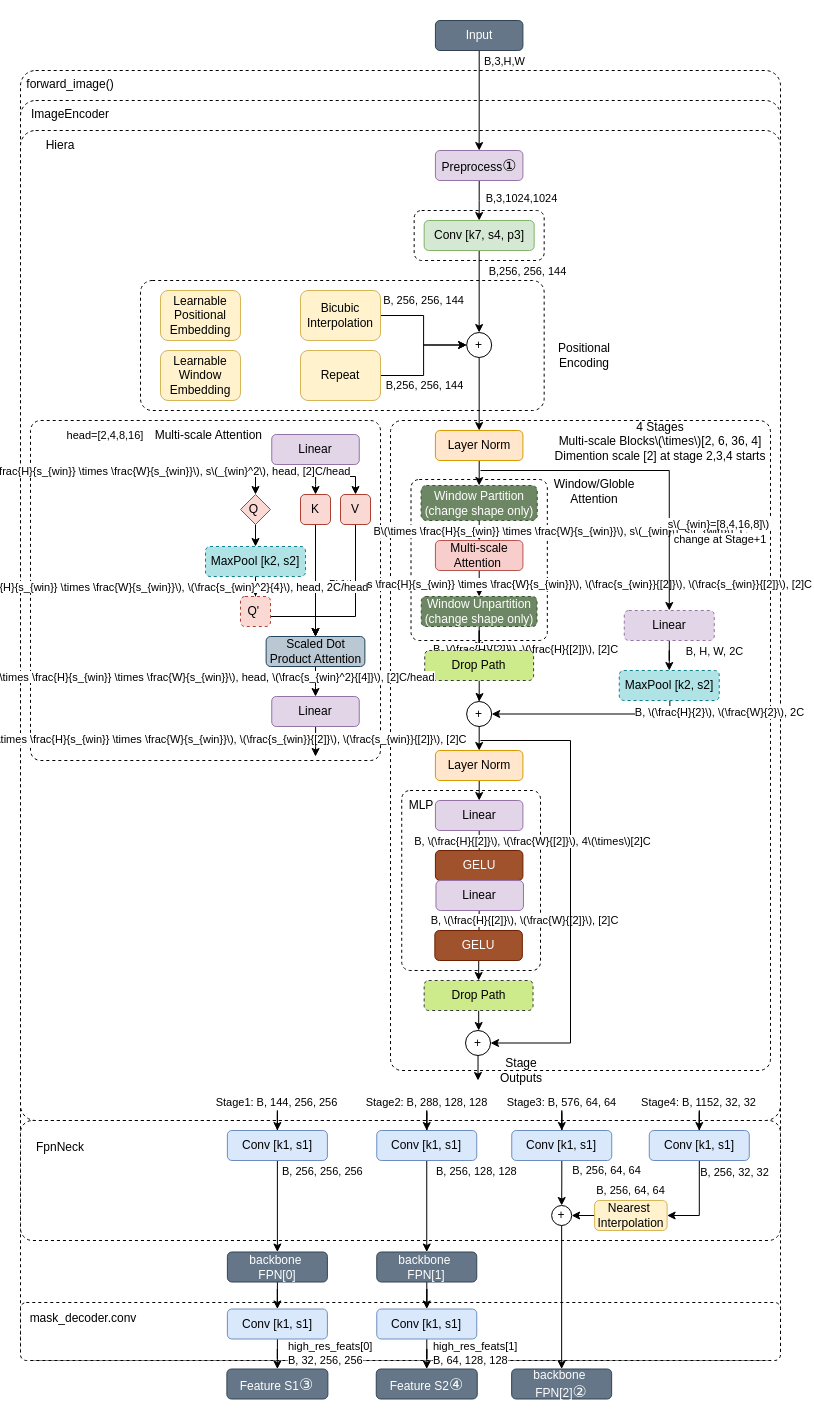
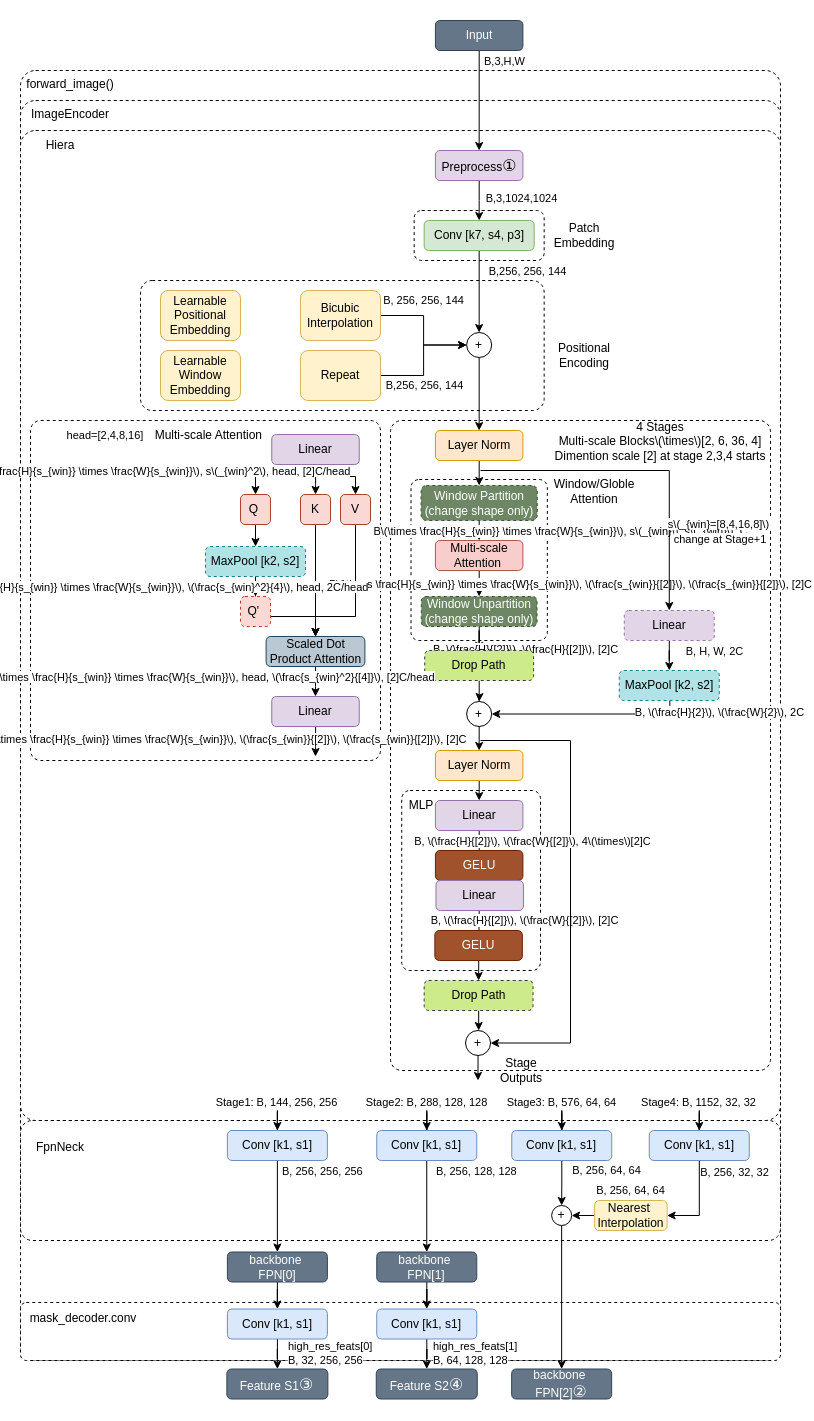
node "Patch Embedding": added
node "Q": shape diamond -> rounded rectangle
